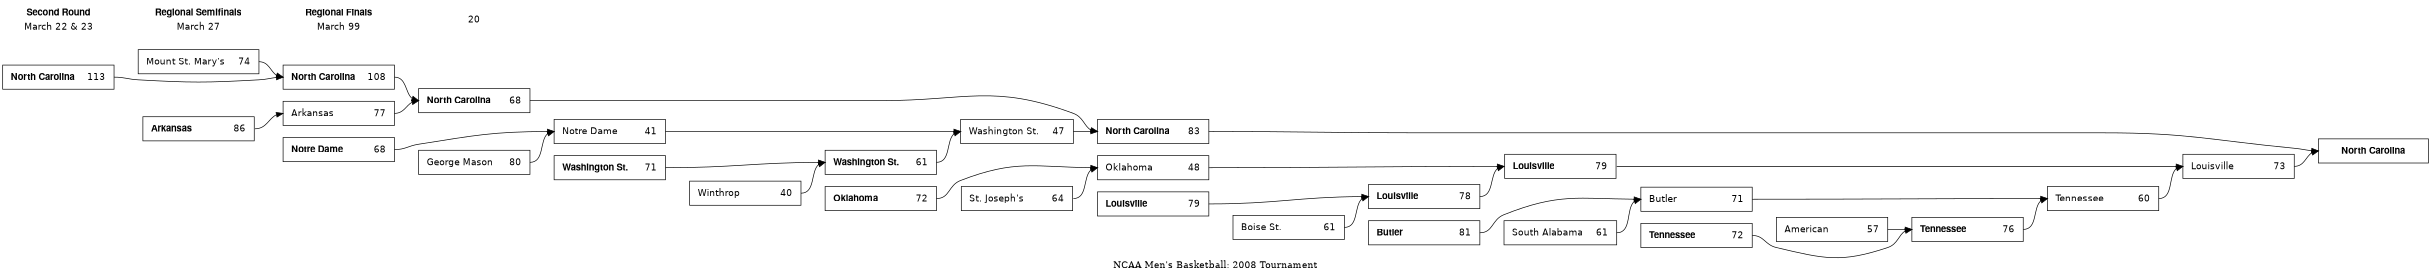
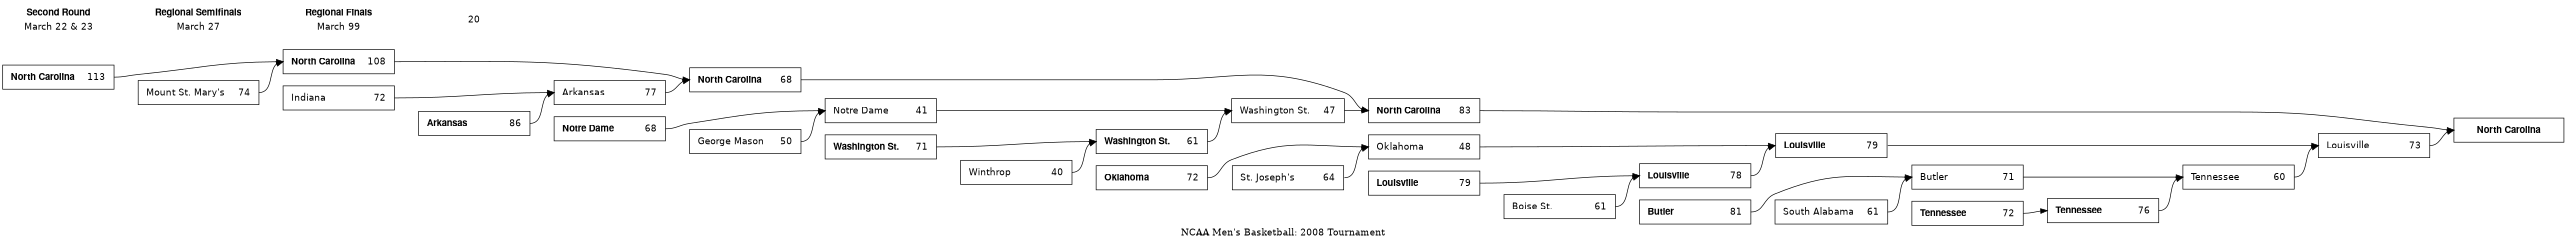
node "Indiana": added
node "George Mason": text "80" -> "50"
node "American": removed
